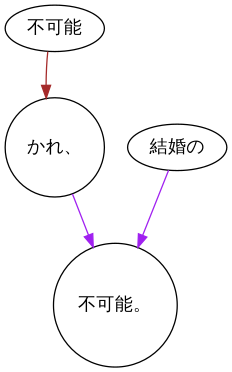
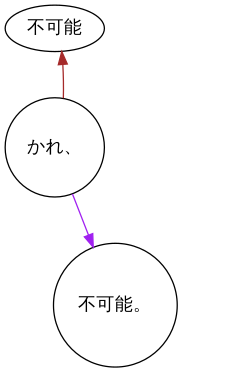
edge "不可能" -> "かれ、": reversed
node "結婚の": removed
